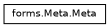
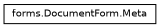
node "forms.Meta.Meta": label "forms.Meta.Meta" -> "forms.DocumentForm.Meta"
